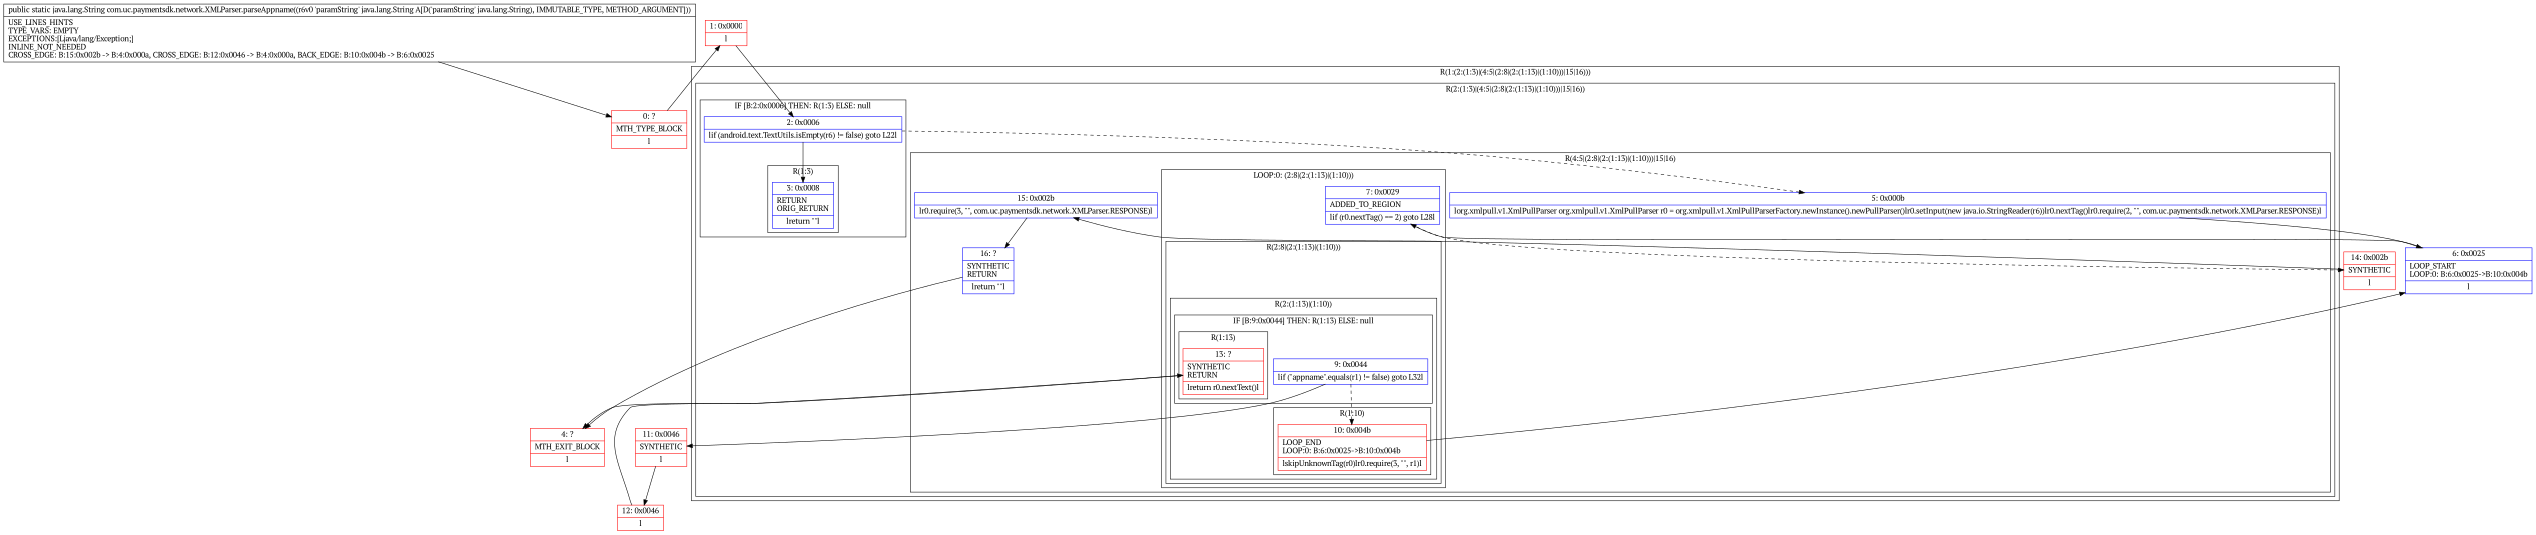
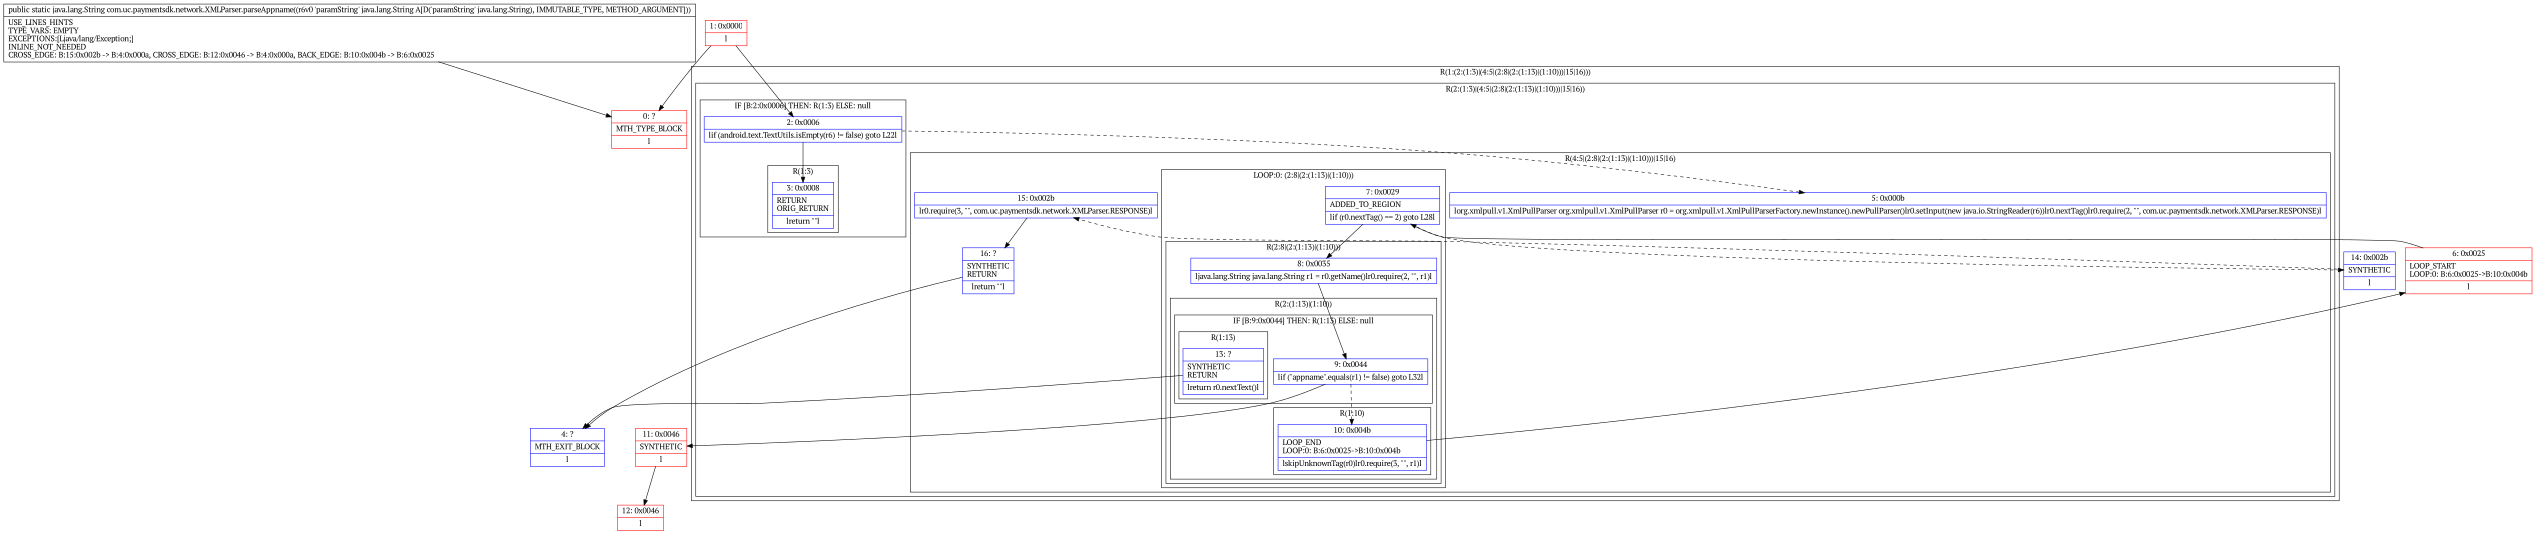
edge "0: ?" -> "1: 0x0000": reversed
edge "5: 0x000b" -> "6: 0x0025": removed
edge "14: 0x002b" -> "15: 0x002b": style solid -> dashed
node "8: 0x0035": added
node "14: 0x002b": color red -> blue
node "6: 0x0025": color blue -> red
node "13: ?": color red -> blue
edge "12: 0x0046" -> "13: ?": removed
node "4: ?": color red -> blue
node "10: 0x004b": color red -> blue
